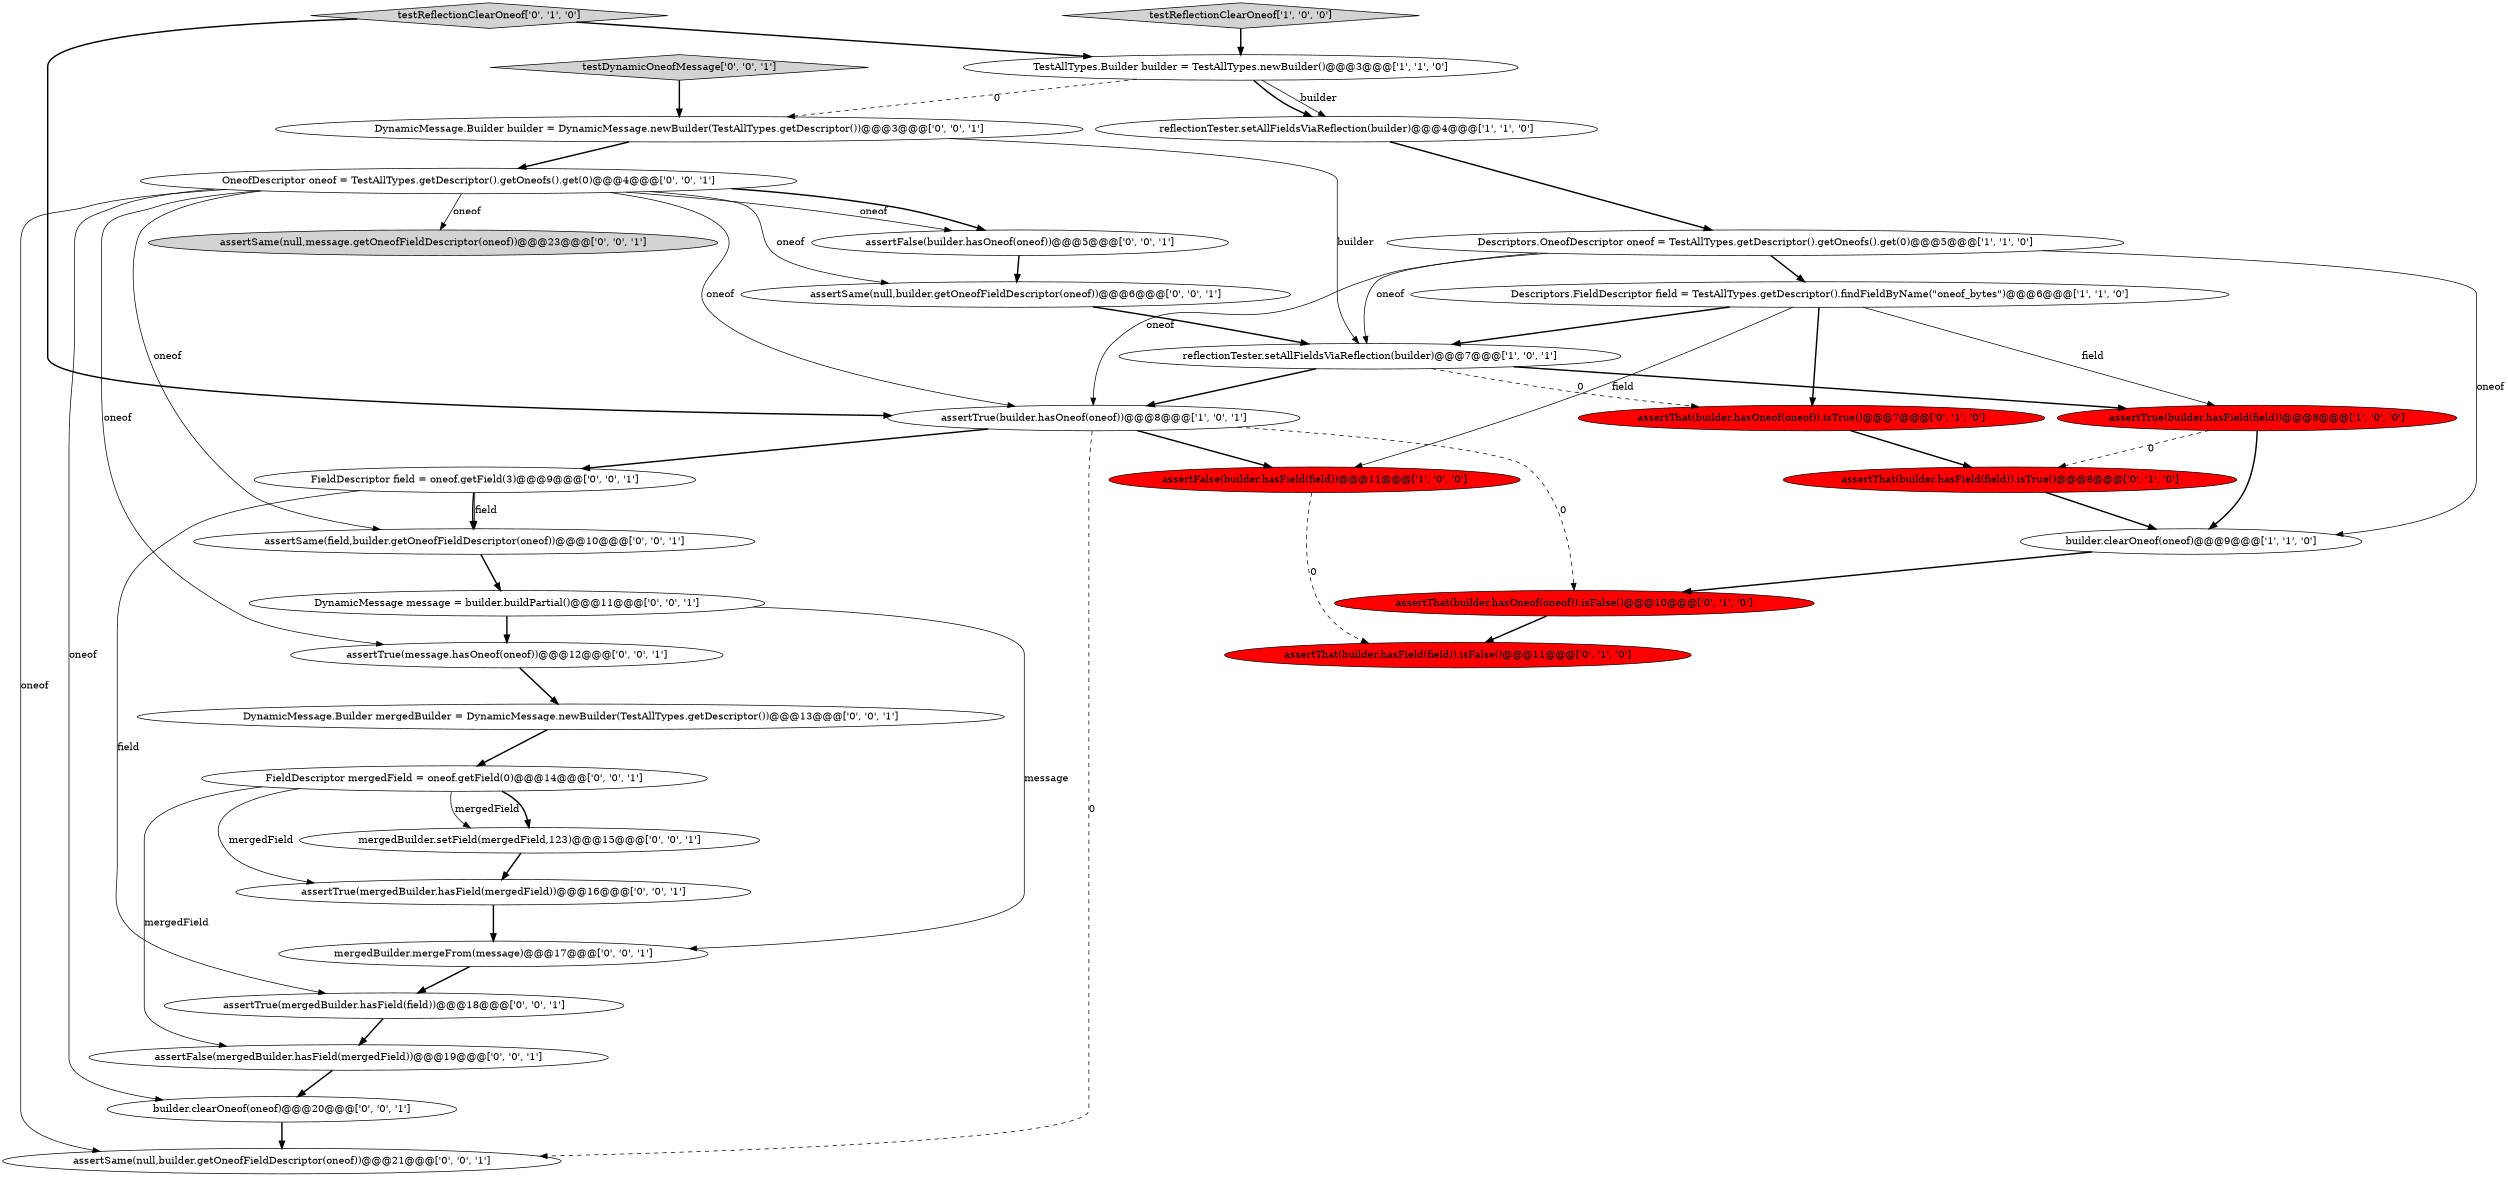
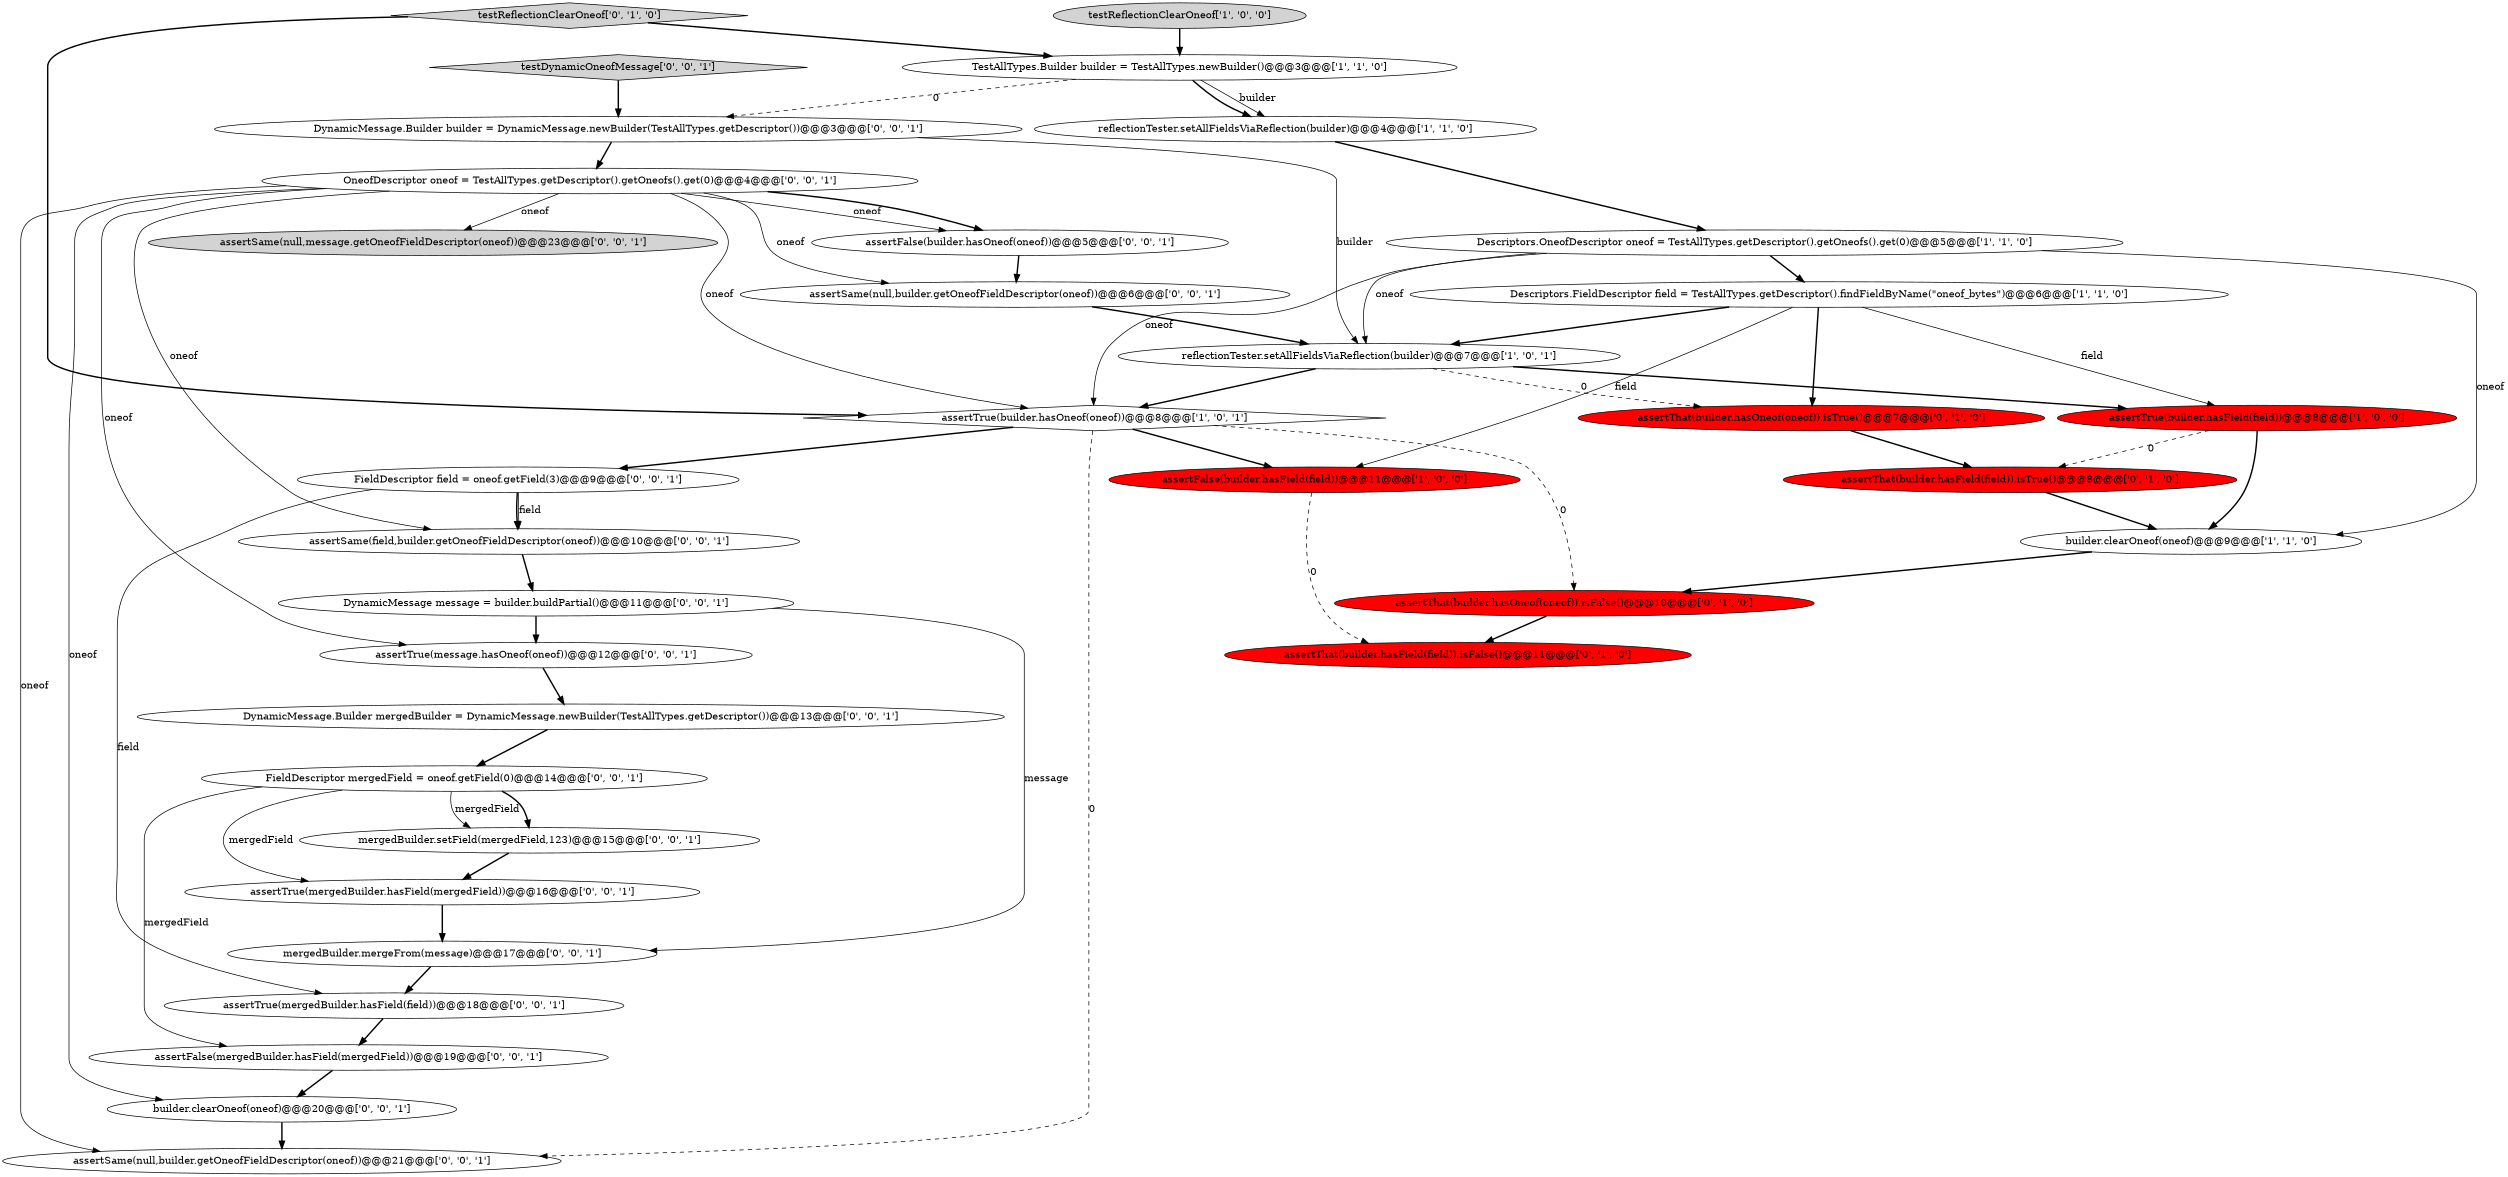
node "testReflectionClearOneof['1', '0', '0']": shape diamond -> ellipse
node "assertTrue(builder.hasOneof(oneof))@@@8@@@['1', '0', '1']": shape ellipse -> diamond
